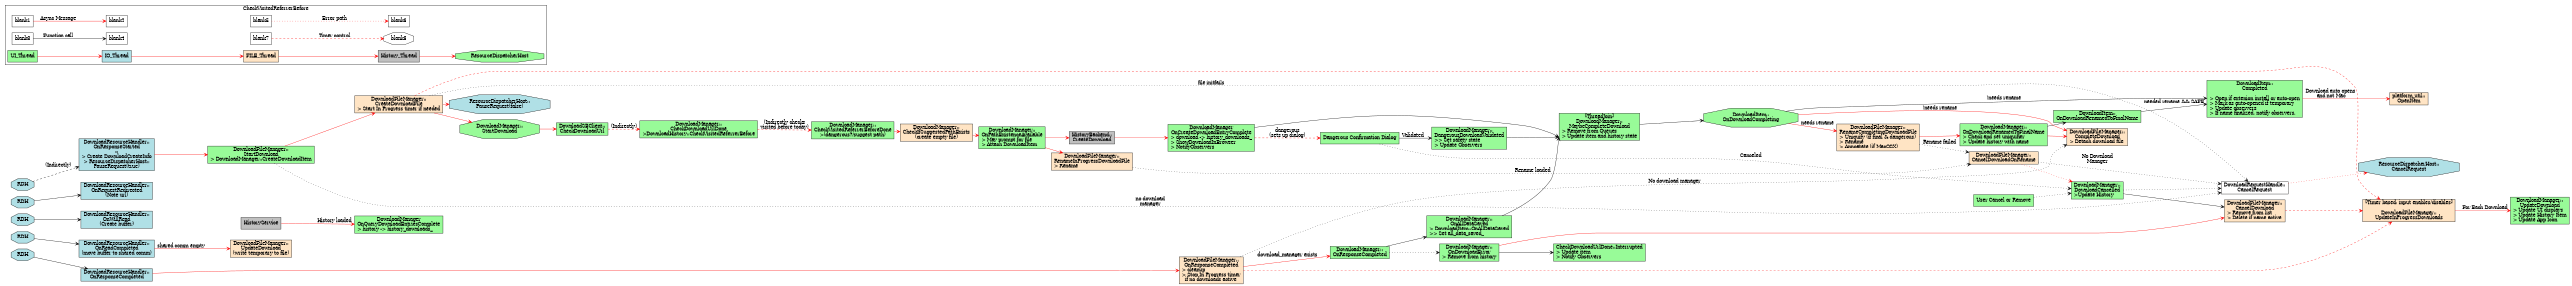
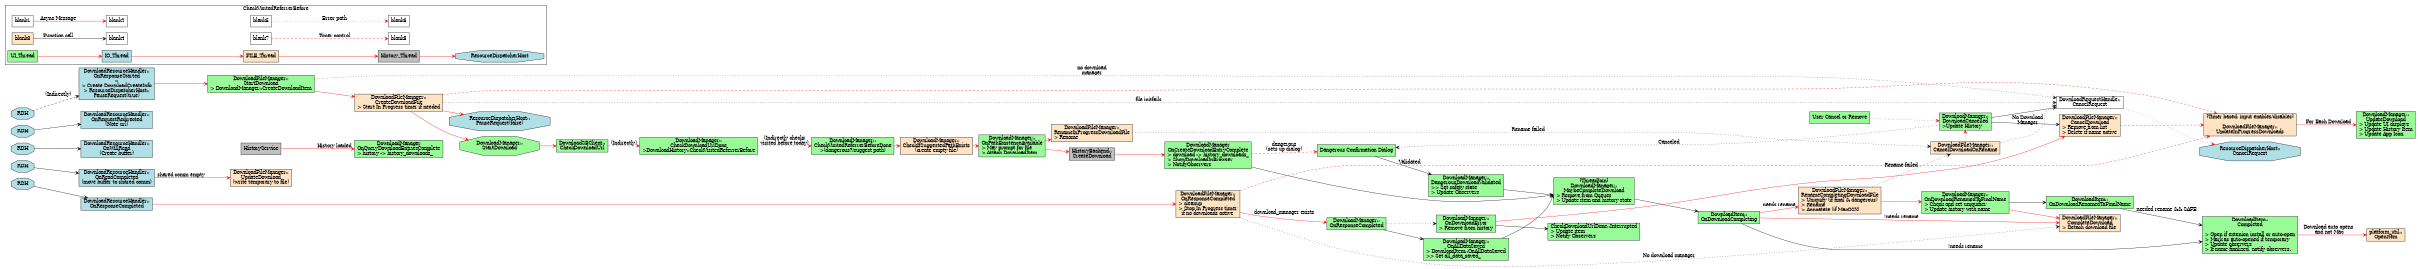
node "blank3": fillcolor white -> bisque
node "blank8": shape octagon -> box
node "ResourceDispatcherHost": fillcolor palegreen -> powderblue
node "DownloadItem:: OnDownloadCompleting": shape octagon -> box
edge "Dangerous Confirmation Dialog" -> "DownloadManager:: DownloadCancelled >Update History": reversed
edge "DownloadFileManager:: RenameInProgressDownloadFile > Rename" -> "DownloadFileManager:: CancelDownloadOnRename": label "Rename loaded" -> "Rename failed"
edge "DownloadManager:: DownloadCancelled >Update History" -> "DownloadRequestHandle:: CancelRequest": style dotted -> solid
edge "User Cancel or Remove" -> "DownloadManager:: DownloadCancelled >Update History": color black -> red
